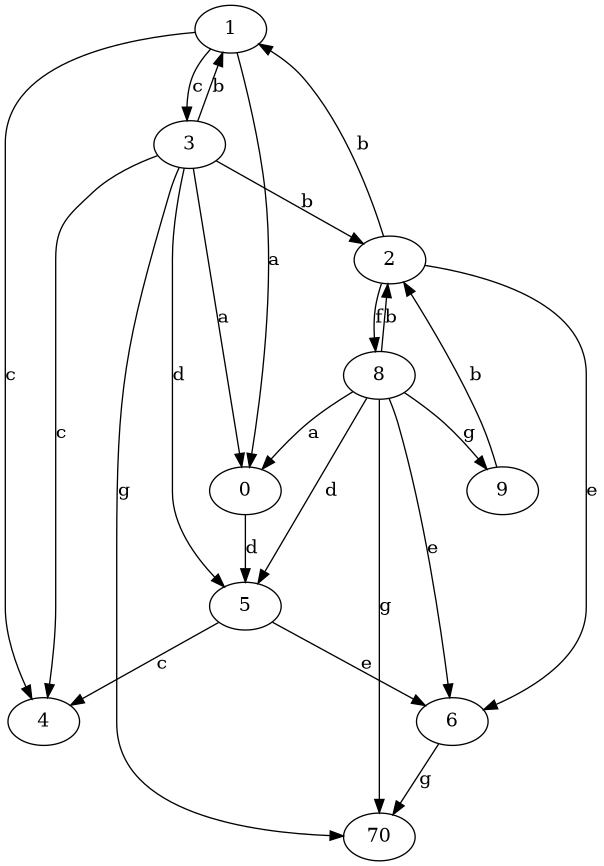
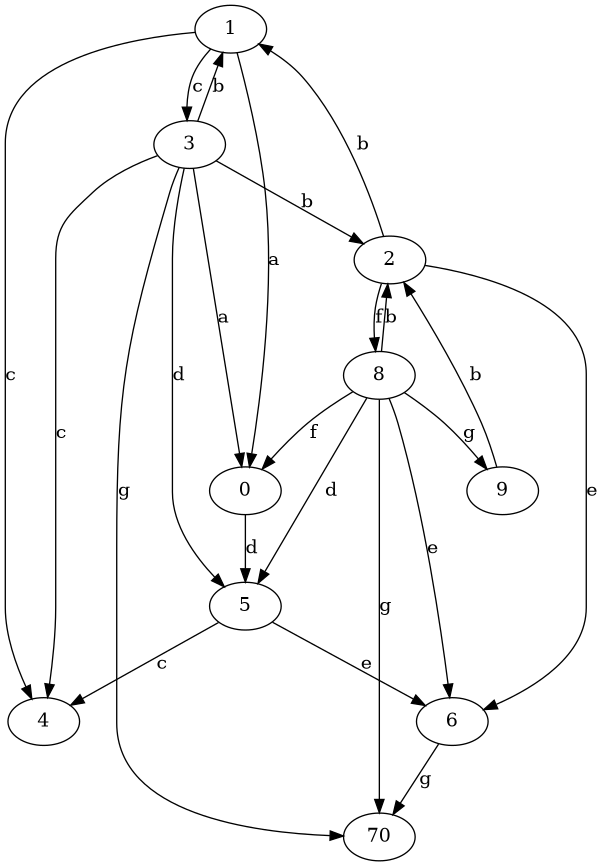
edge "8" -> "0": label "a" -> "f"
